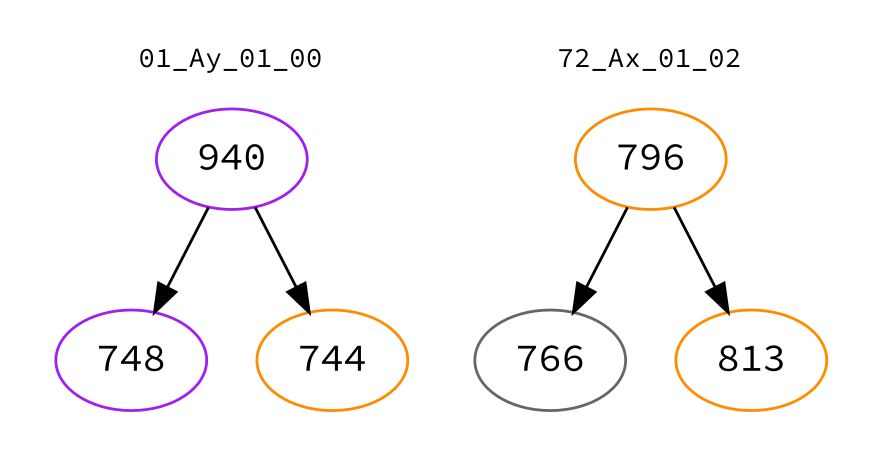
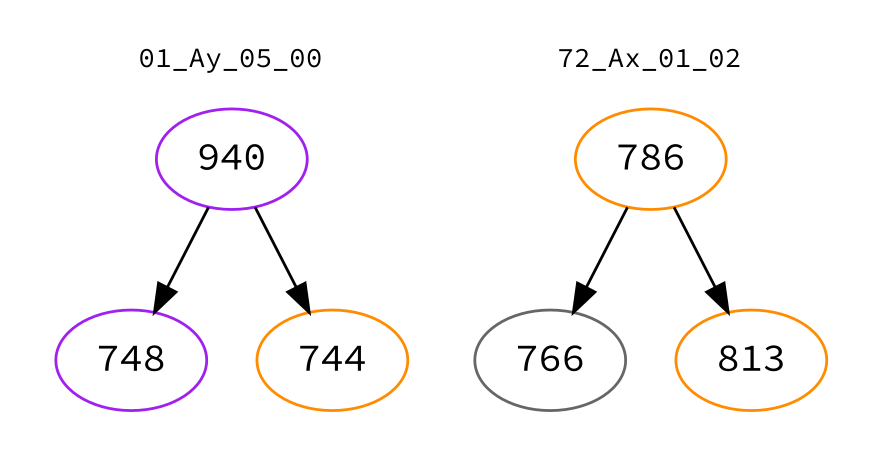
cluster "01_Ay_01_00": label "01_Ay_01_00" -> "01_Ay_05_00"
node "796": label "796" -> "786"
